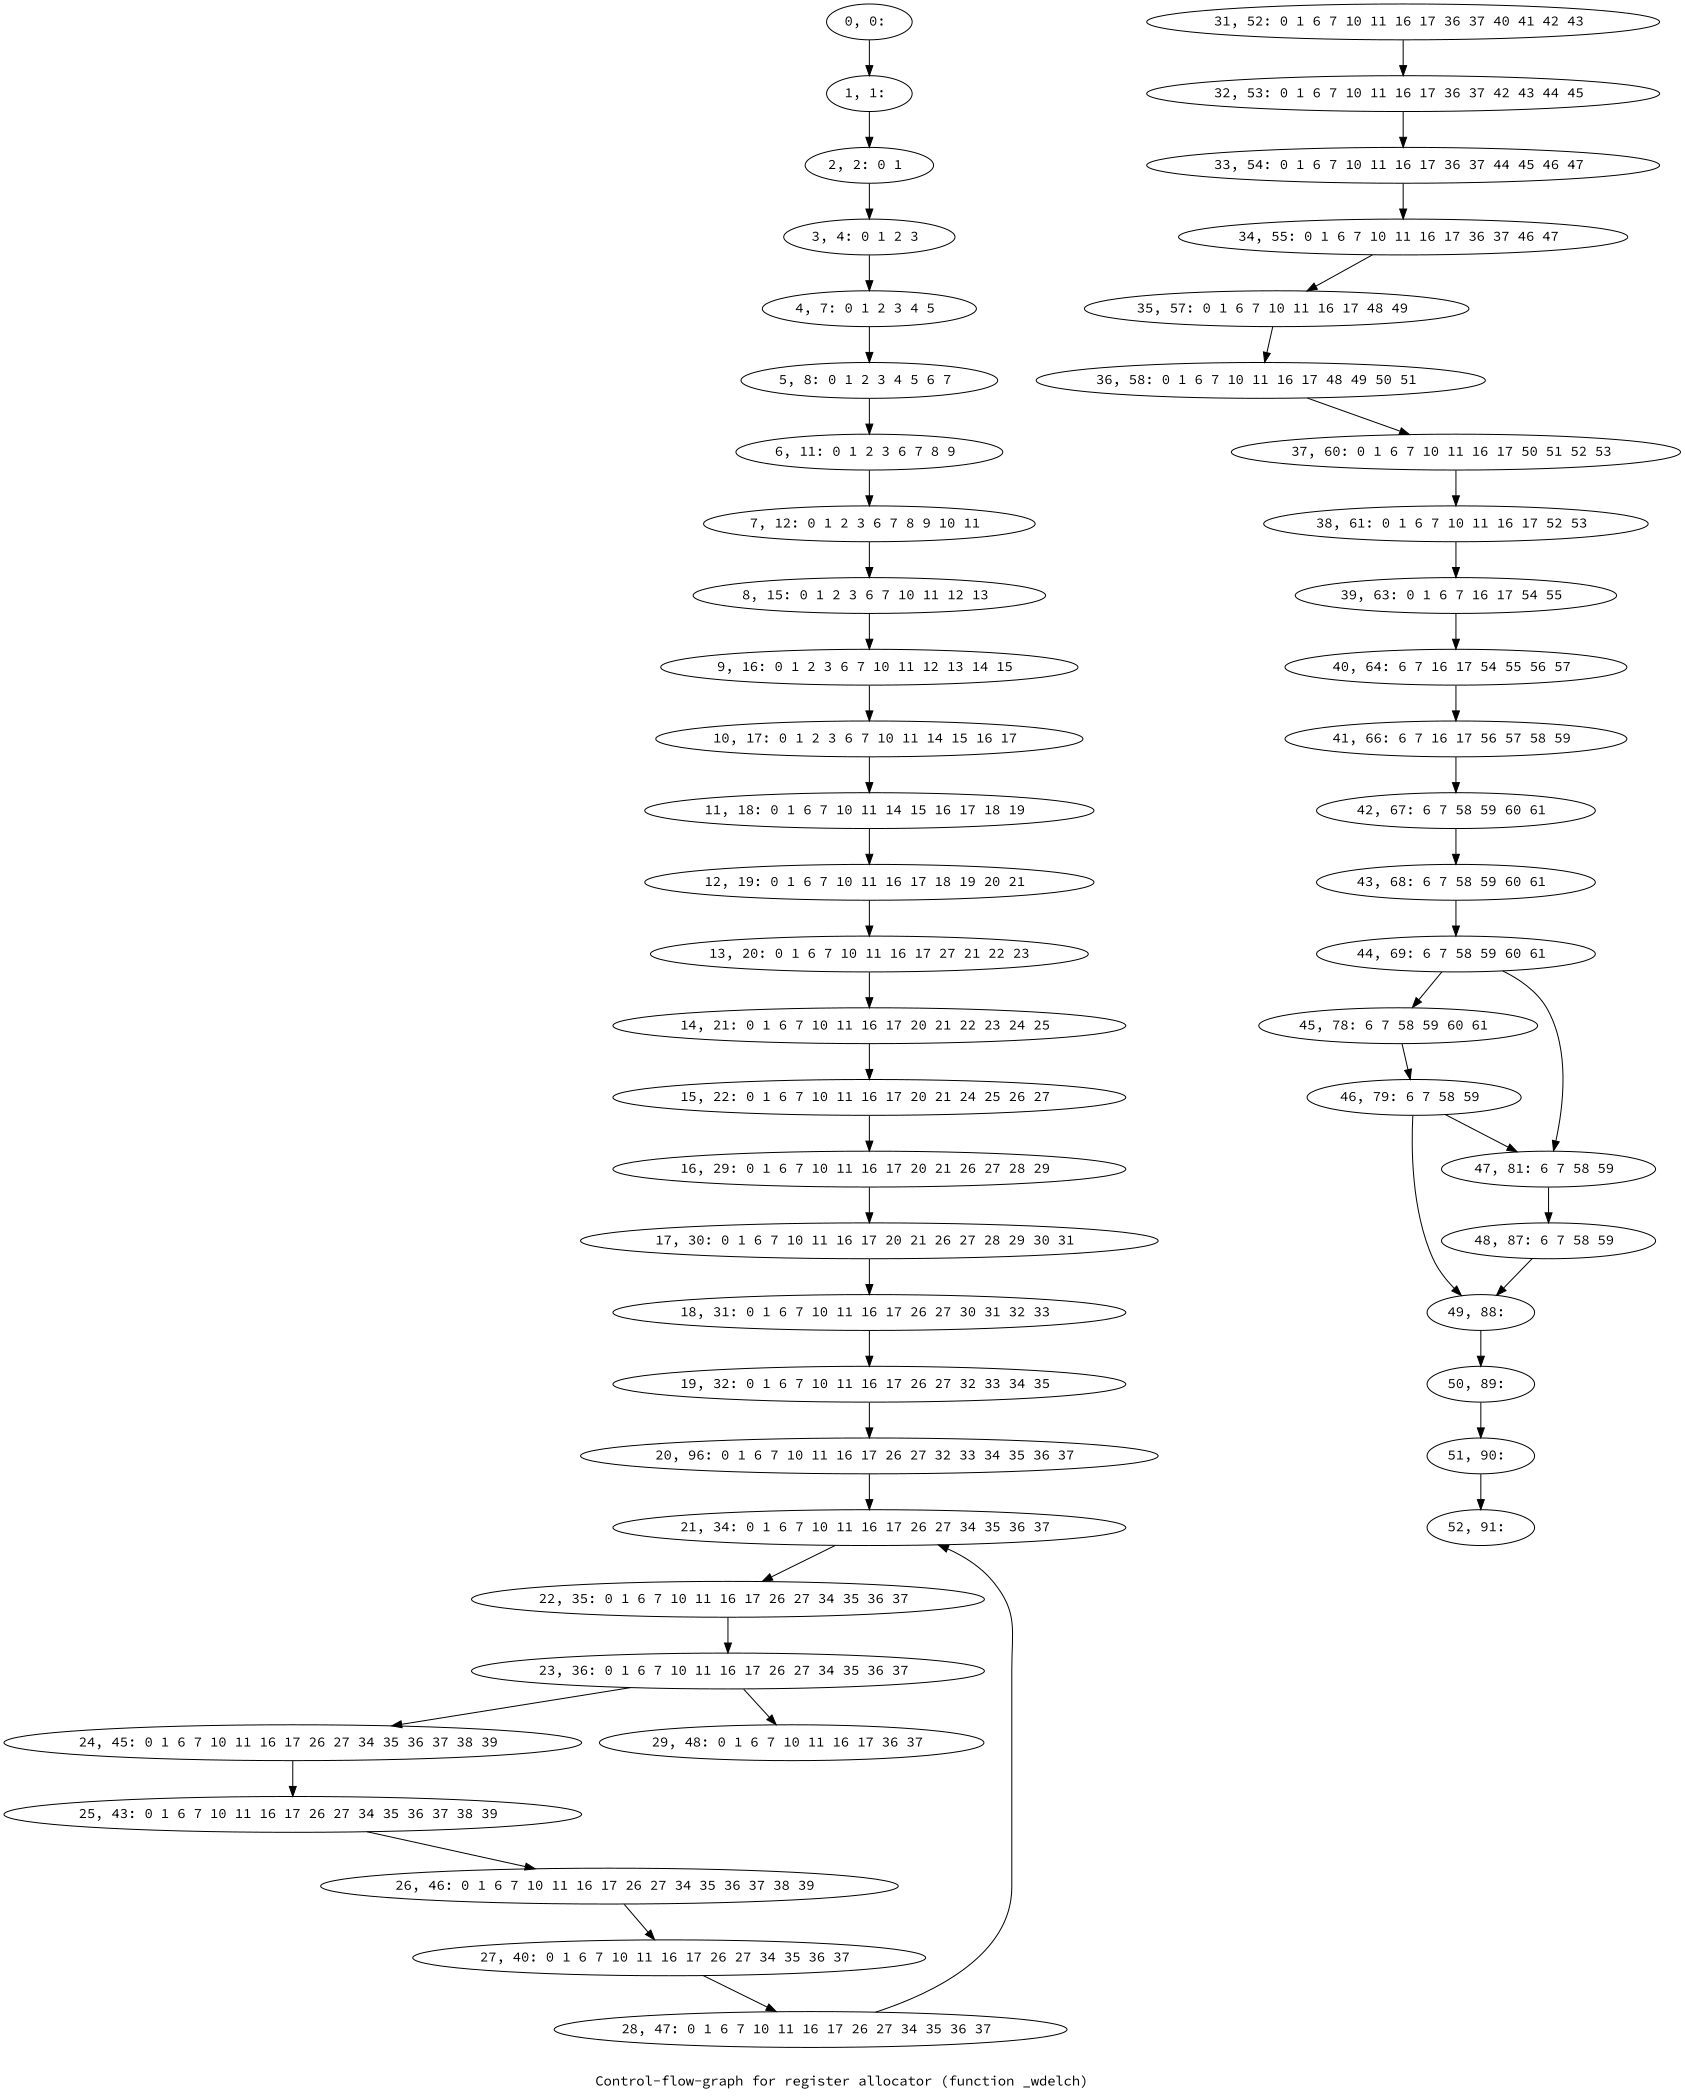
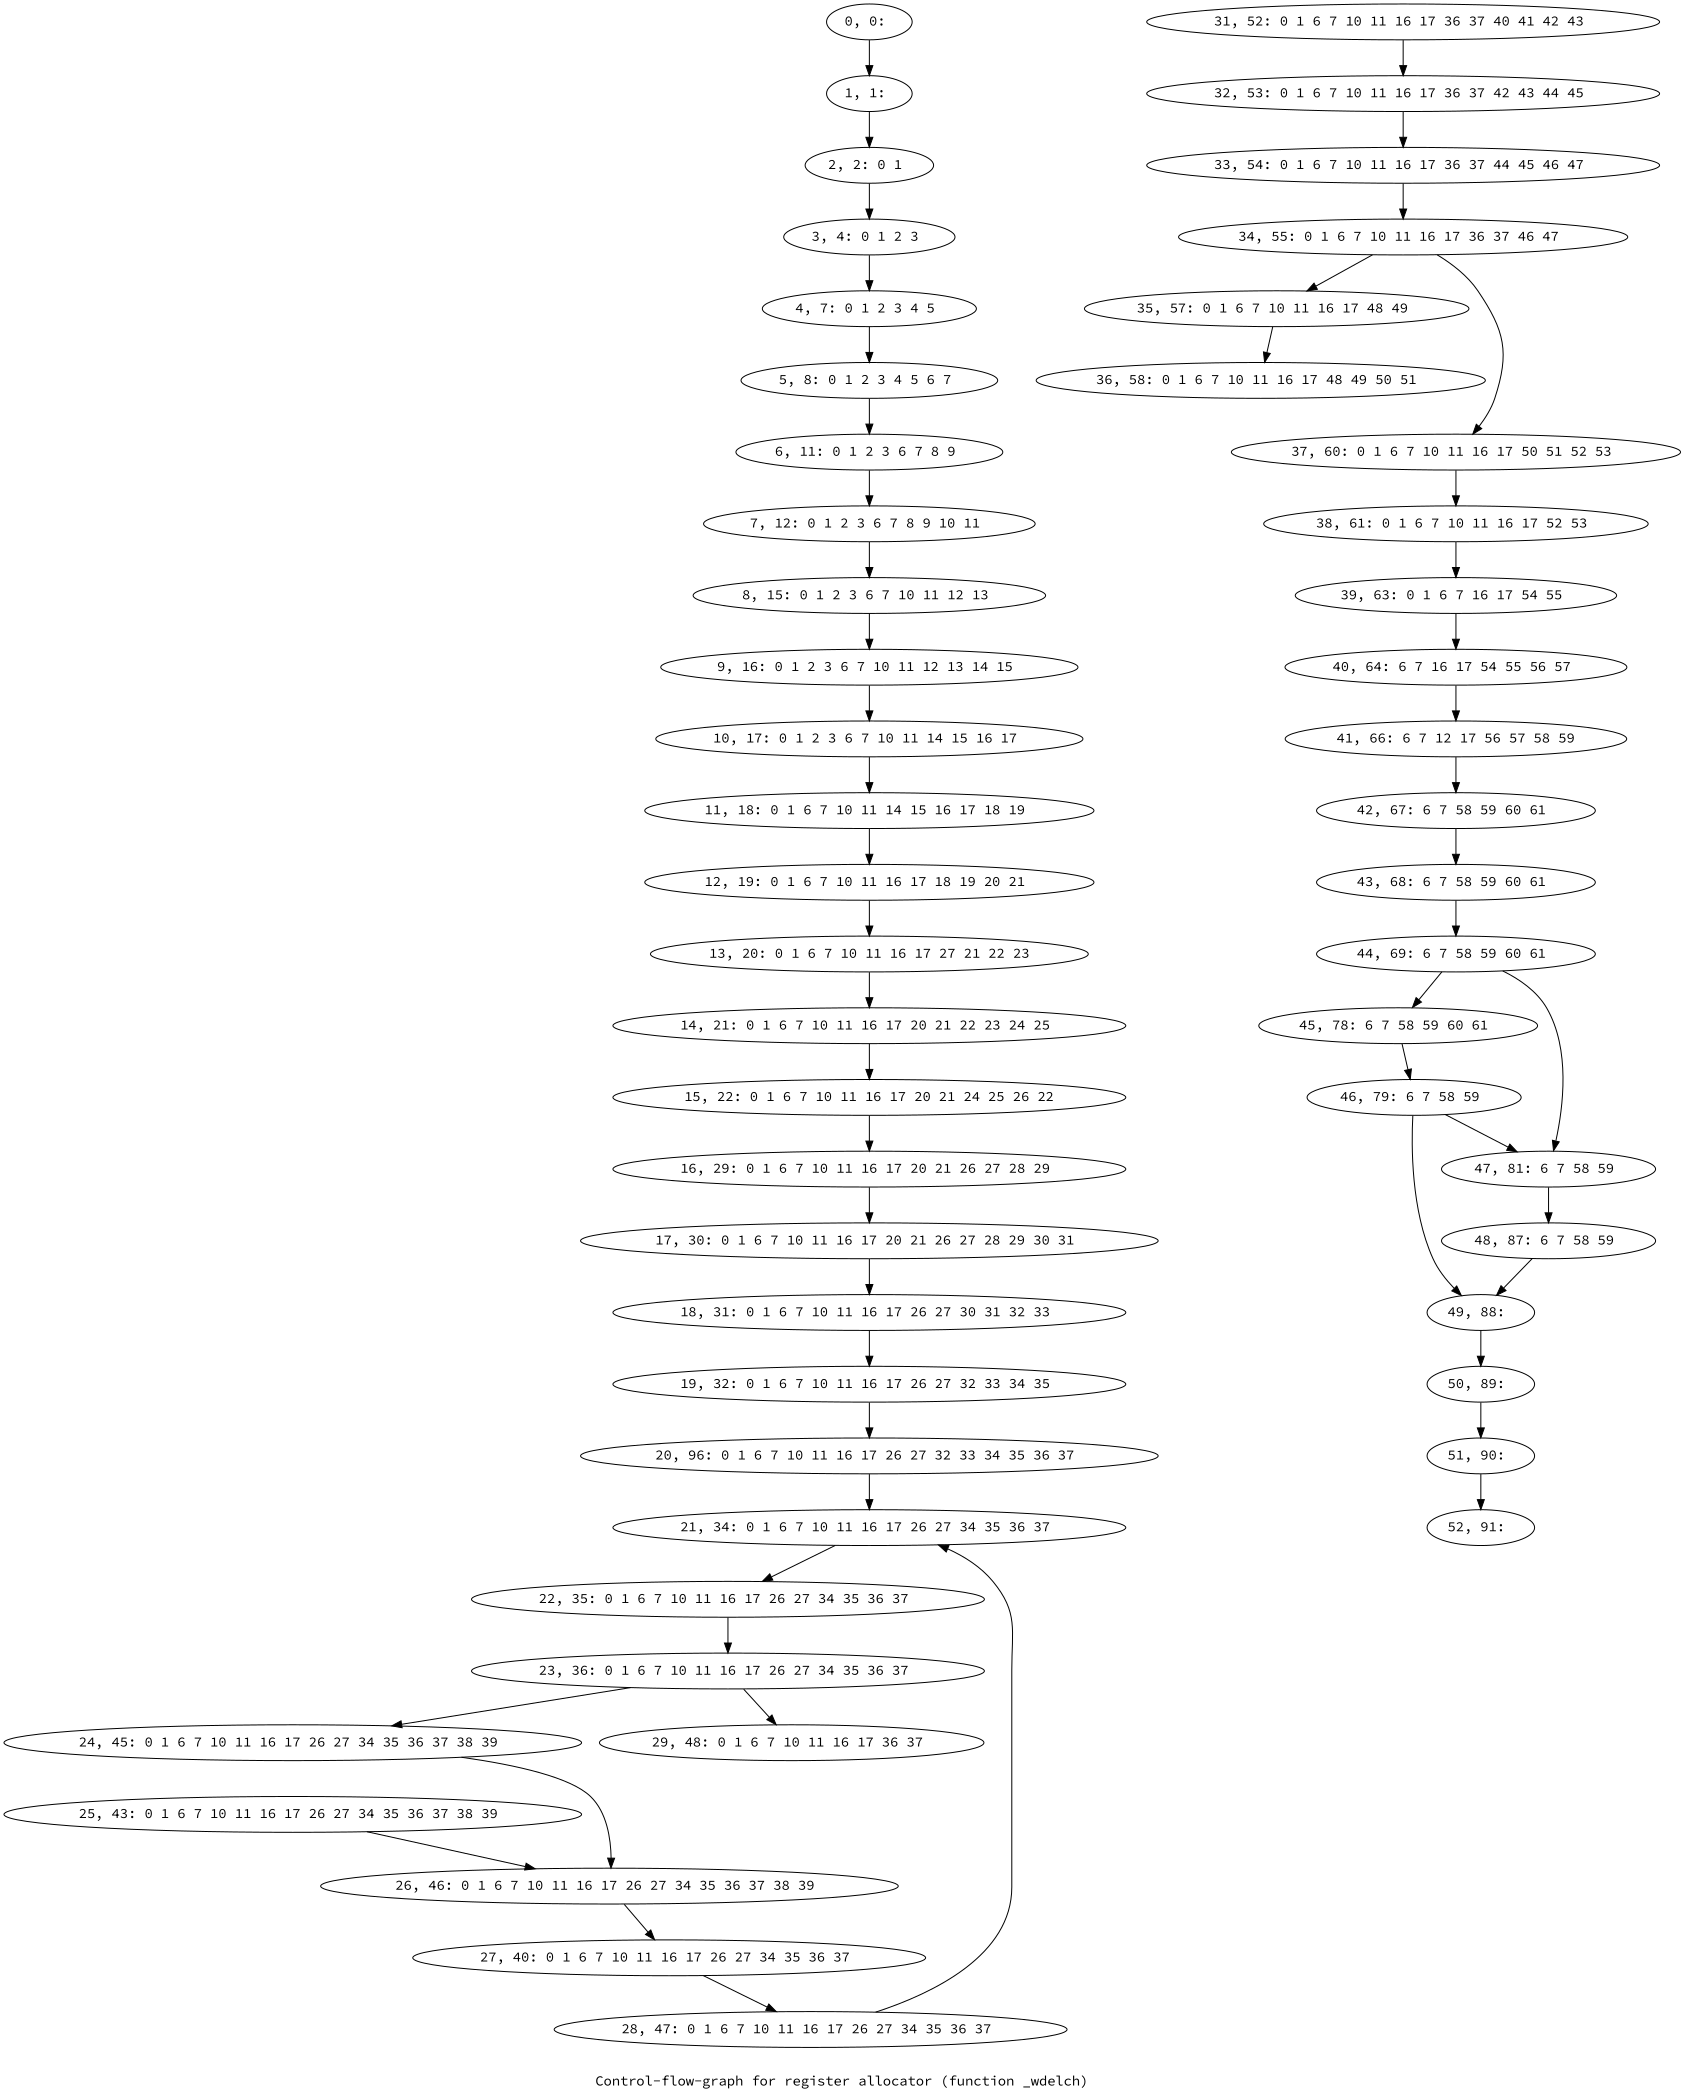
edge "36, 58: 0 1 6 7 10 11 16 17 48 49 50 51" -> "37, 60: 0 1 6 7 10 11 16 17 50 51 52 53": now "34, 55: 0 1 6 7 10 11 16 17 36 37 46 47" -> "37, 60: 0 1 6 7 10 11 16 17 50 51 52 53"
node "41, 66: 6 7 16 17 56 57 58 59": label "41, 66: 6 7 16 17 56 57 58 59" -> "41, 66: 6 7 12 17 56 57 58 59"
node "15, 22: 0 1 6 7 10 11 16 17 20 21 24 25 26 27": label "15, 22: 0 1 6 7 10 11 16 17 20 21 24 25 26 27" -> "15, 22: 0 1 6 7 10 11 16 17 20 21 24 25 26 22"
edge "24, 45: 0 1 6 7 10 11 16 17 26 27 34 35 36 37 38 39" -> "25, 43: 0 1 6 7 10 11 16 17 26 27 34 35 36 37 38 39": now "24, 45: 0 1 6 7 10 11 16 17 26 27 34 35 36 37 38 39" -> "26, 46: 0 1 6 7 10 11 16 17 26 27 34 35 36 37 38 39"
